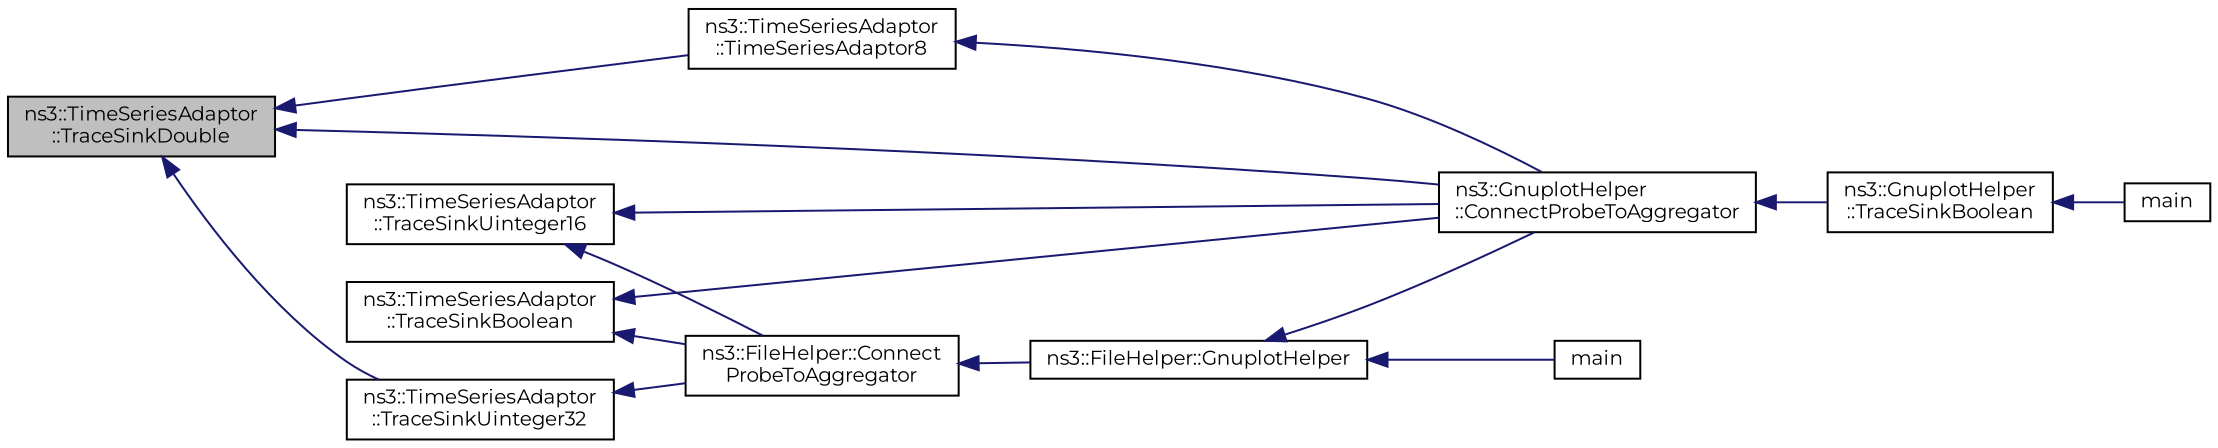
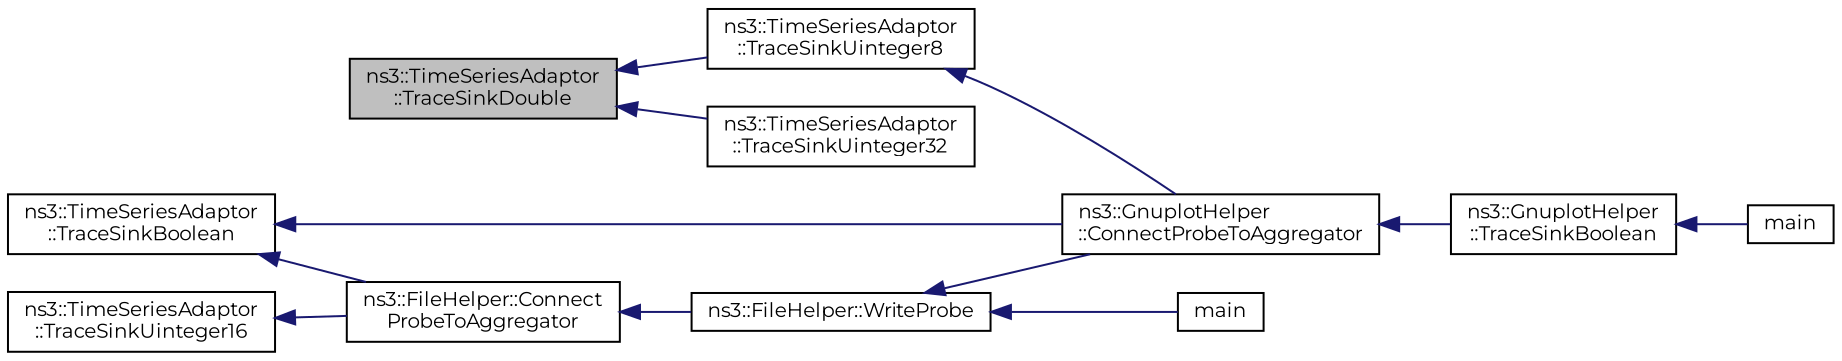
node "ns3::TimeSeriesAdaptor ::TimeSeriesAdaptor8": label "ns3::TimeSeriesAdaptor ::TimeSeriesAdaptor8" -> "ns3::TimeSeriesAdaptor ::TraceSinkUinteger8"
edge "ns3::GnuplotHelper ::ConnectProbeToAggregator" -> "ns3::TimeSeriesAdaptor ::TraceSinkDouble": removed
edge "ns3::GnuplotHelper ::ConnectProbeToAggregator" -> "ns3::TimeSeriesAdaptor ::TraceSinkUinteger16": removed
node "ns3::FileHelper::GnuplotHelper": label "ns3::FileHelper::GnuplotHelper" -> "ns3::FileHelper::WriteProbe"
edge "ns3::FileHelper::Connect ProbeToAggregator" -> "ns3::TimeSeriesAdaptor ::TraceSinkUinteger32": removed
